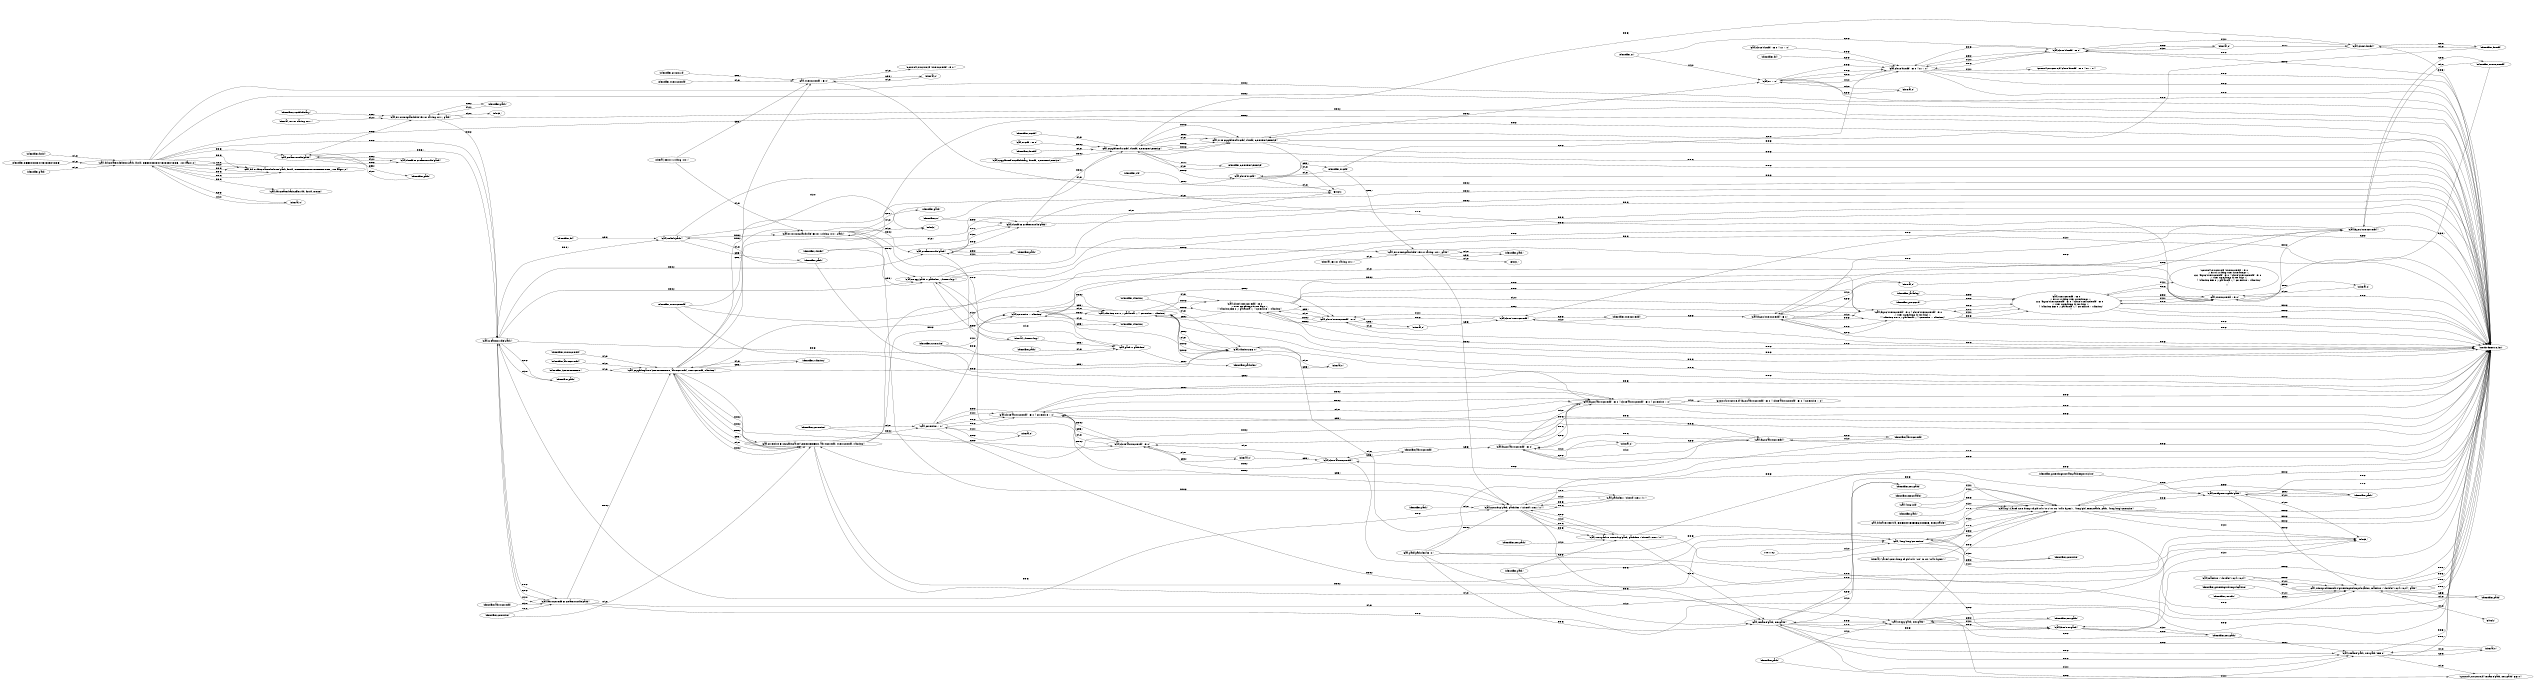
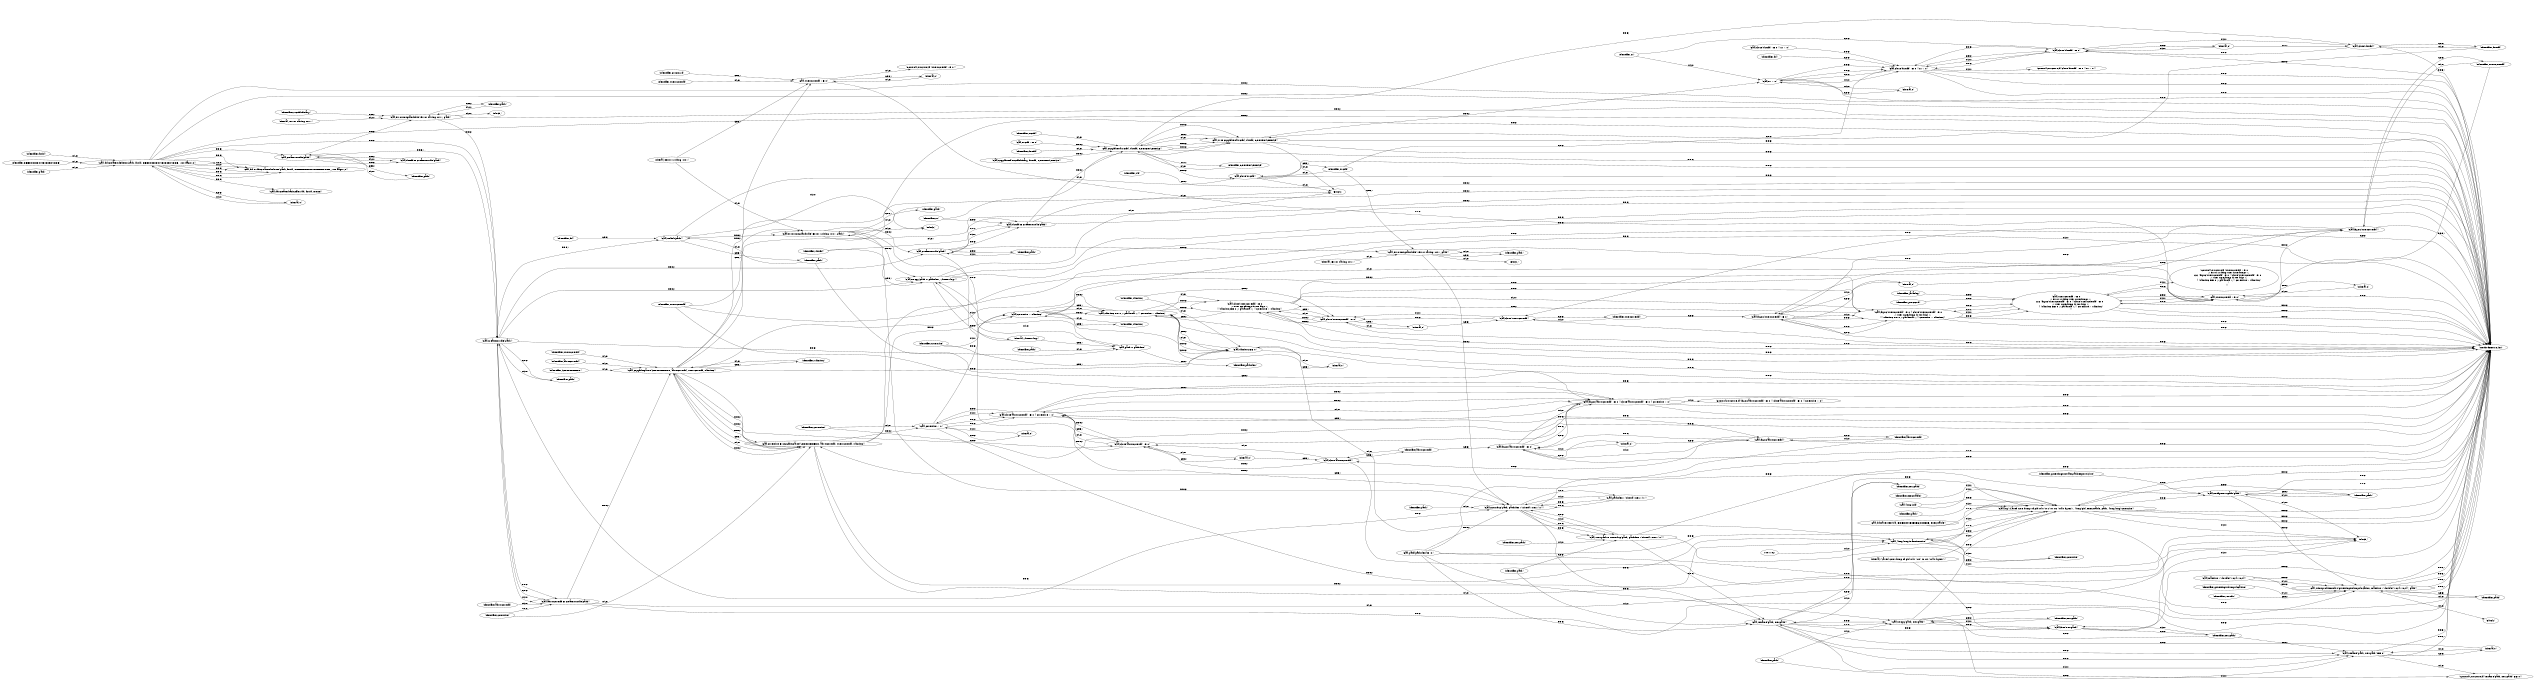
node "(Call,(long long)core_size)": label "(Call,(long long)core_size)" -> "(Call,(long long)maxsize_size)"
